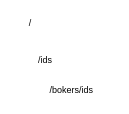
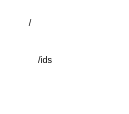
node "/bokers/ids": removed
